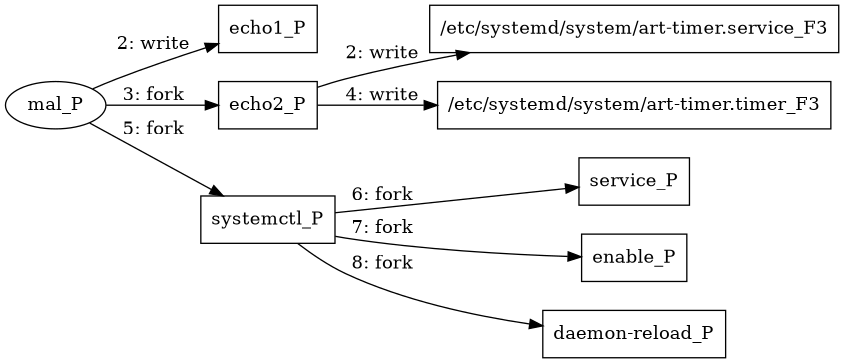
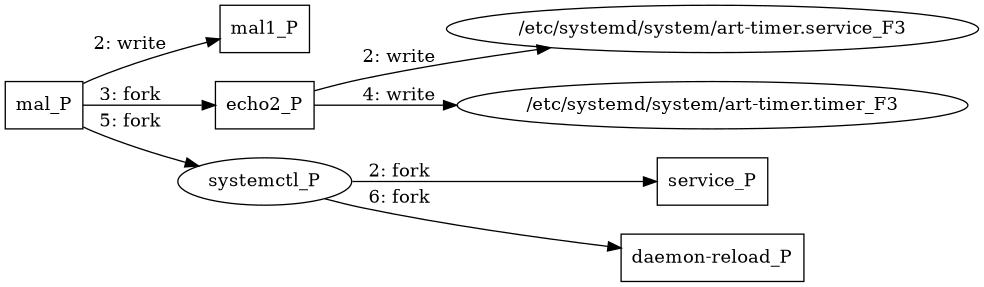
node "echo1_P": label "echo1_P" -> "mal1_P"
node "/etc/systemd/system/art-timer.service_F3": shape box -> ellipse
node "mal_P": shape ellipse -> box
node "/etc/systemd/system/art-timer.timer_F3": shape box -> ellipse
edge "systemctl_P" -> "service_P": label "6: fork" -> "2: fork"
node "systemctl_P": shape box -> ellipse
node "enable_P": removed
edge "systemctl_P" -> "daemon-reload_P": label "8: fork" -> "6: fork"
